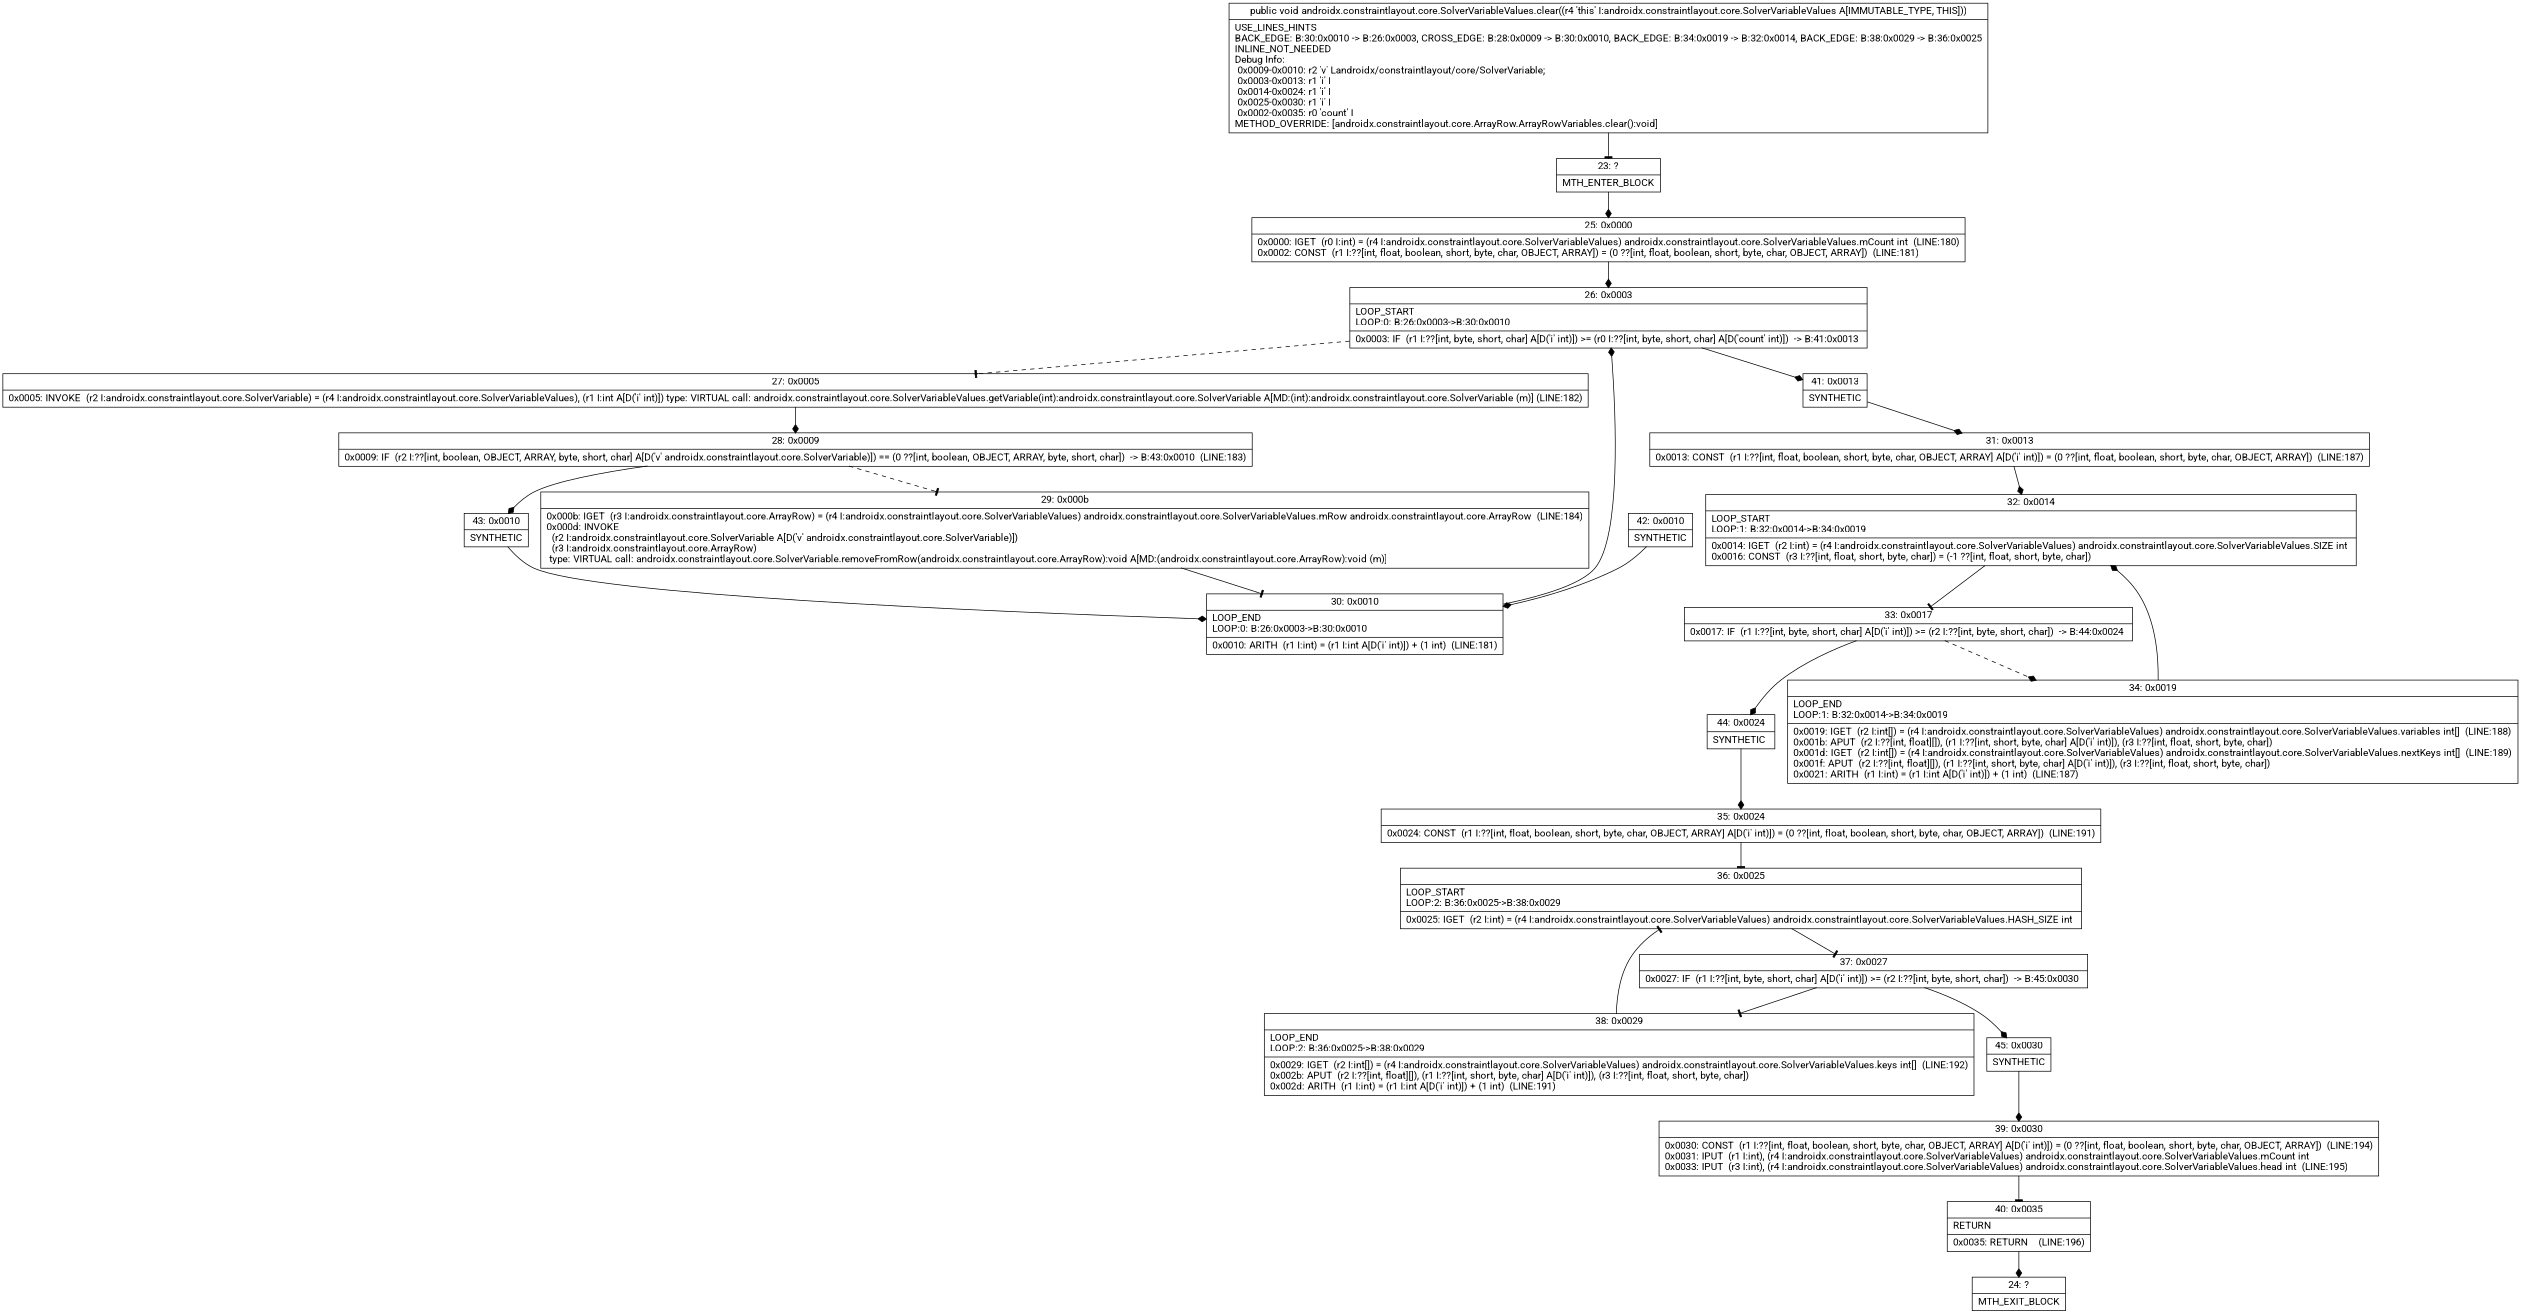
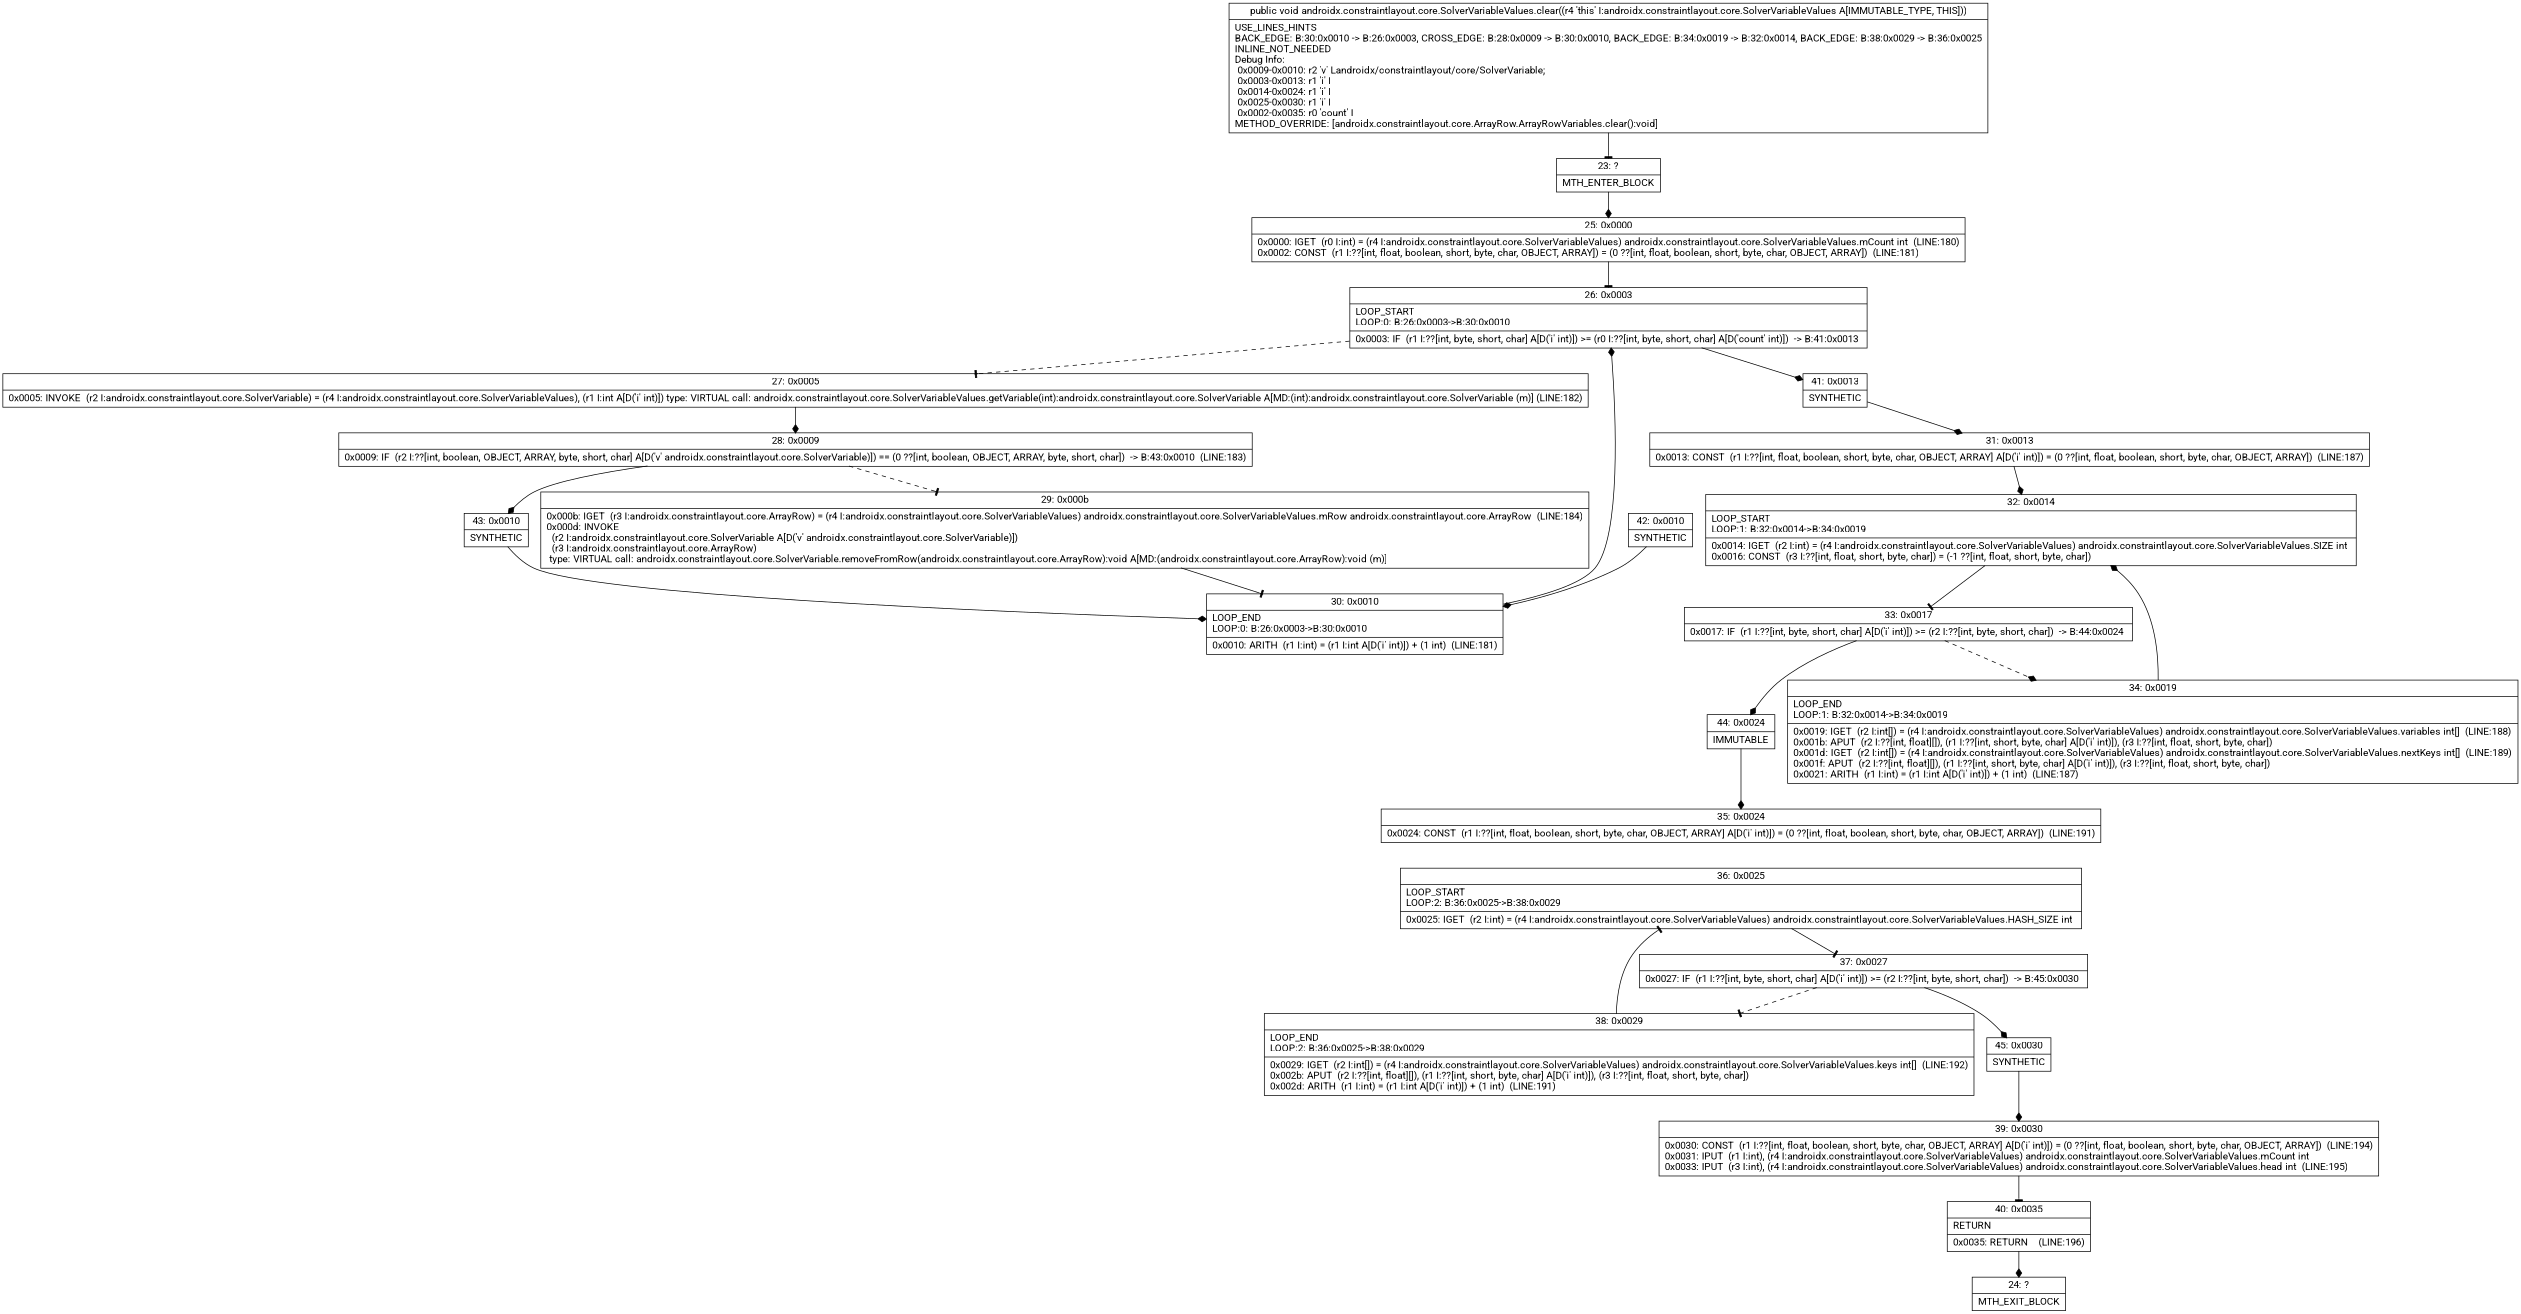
edge "25: 0x0000" -> "26: 0x0003": arrowhead diamond -> tee
node "44: 0x0024": text "SYNTHETIC" -> "IMMUTABLE"
edge "35: 0x0024" -> "36: 0x0025": removed
edge "37: 0x0027" -> "38: 0x0029": style solid -> dashed
